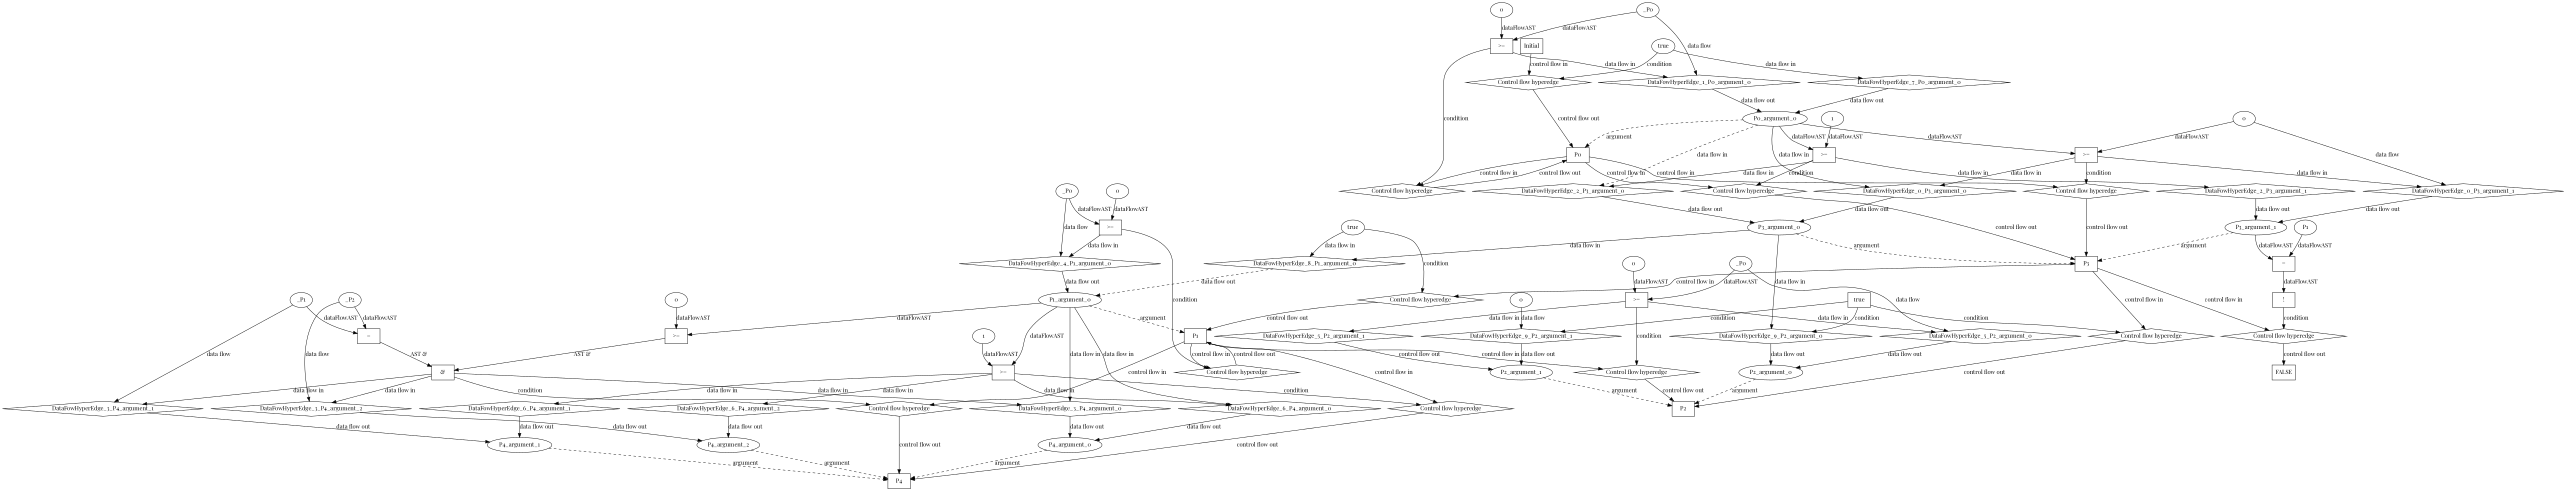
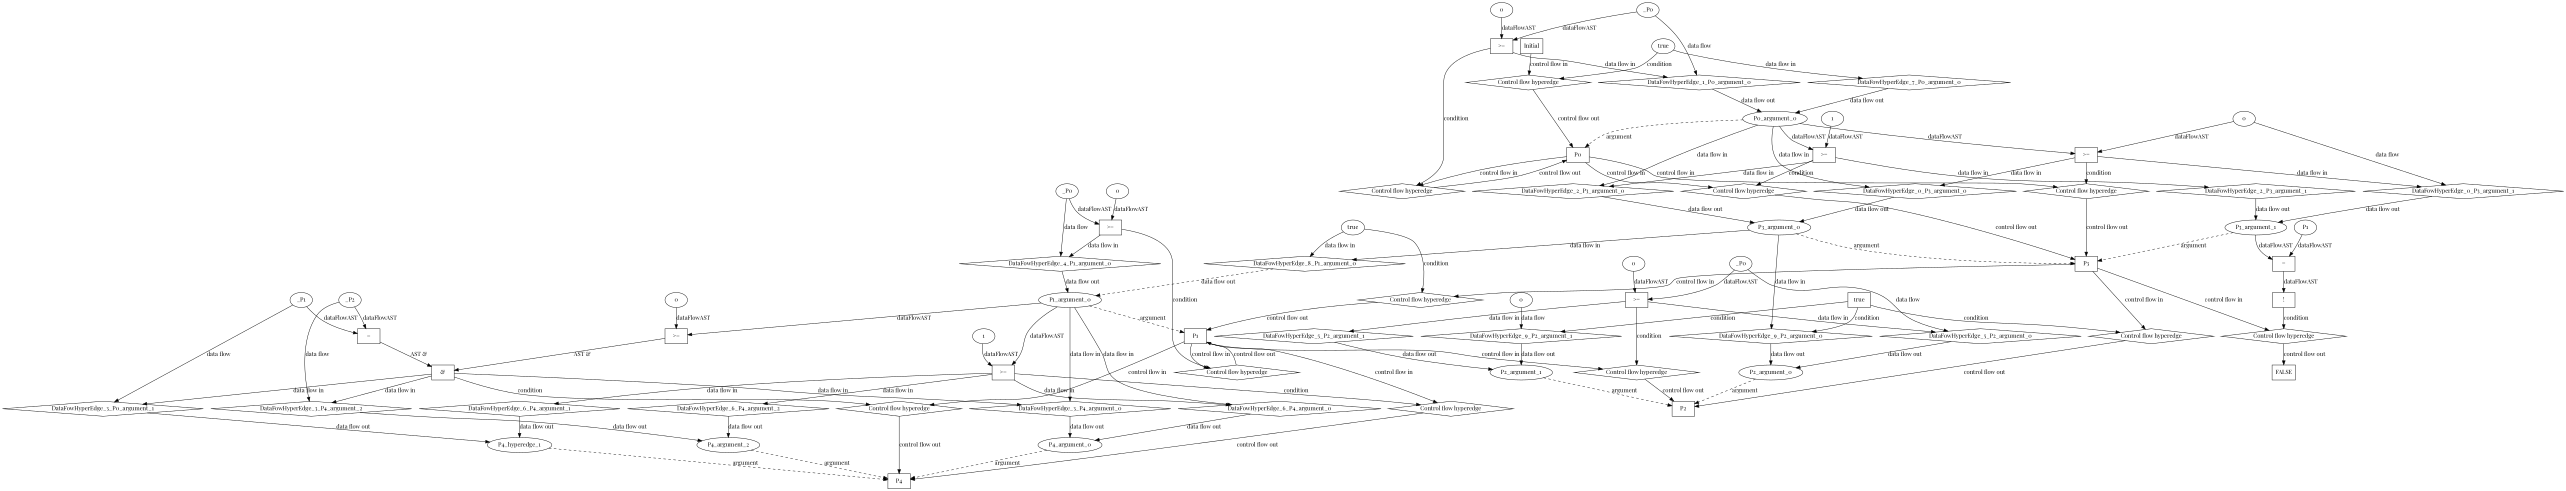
edge "P0_argument_0" -> "DataFowHyperEdge_2_P3_argument_0": style dashed -> solid
edge "DataFowHyperEdge_5_P2_argument_1" -> "P2_argument_1": label "control flow out" -> "data flow out"
node "DataFowHyperEdge_3_P4_argument_1": label "DataFowHyperEdge_3_P4_argument_1" -> "DataFowHyperEdge_3_P0_argument_1"
node "P4_argument_1": label "P4_argument_1" -> "P4_hyperedge_1"
